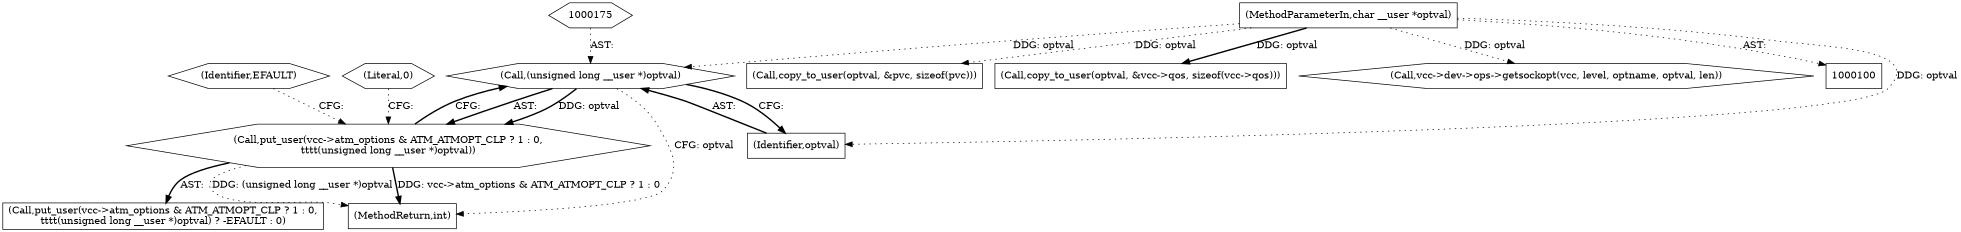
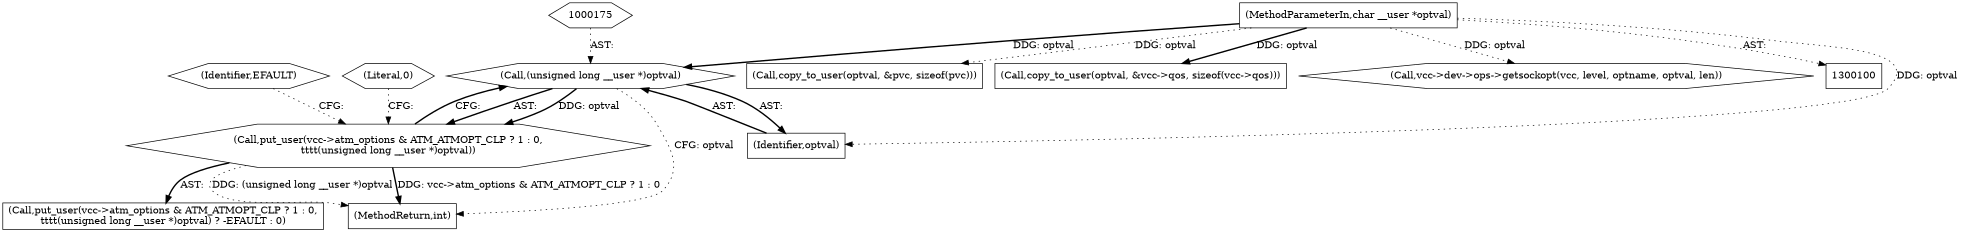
edge "(MethodParameterIn,char __user *optval)" -> "(Call,(unsigned long __user *)optval)": style dotted -> bold
node "1000100": label "1000100" -> "1300100"
edge "(Call,(unsigned long __user *)optval)" -> "(Identifier,optval)": label "CFG: " -> "AST: "
